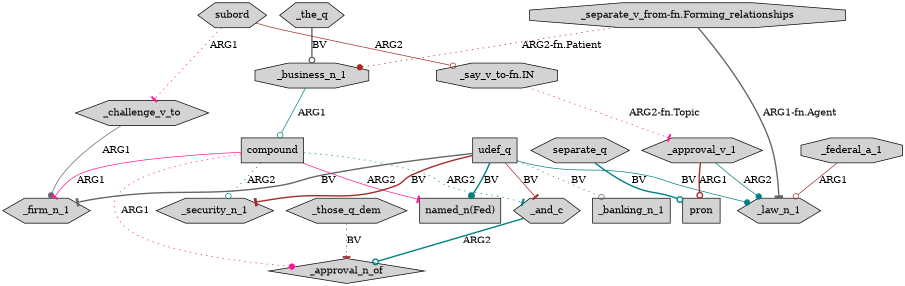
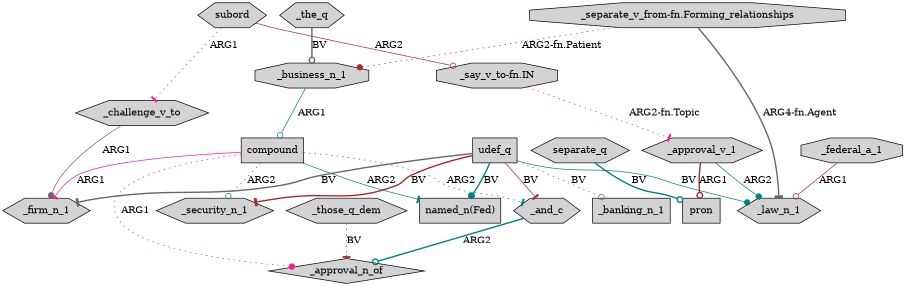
edge "_separate_v_from-fn.Forming_relationships" -> "_law_n_1": label "ARG1-fn.Agent" -> "ARG4-fn.Agent"
edge "compound" -> "named_n(Fed)": color deeppink -> teal
